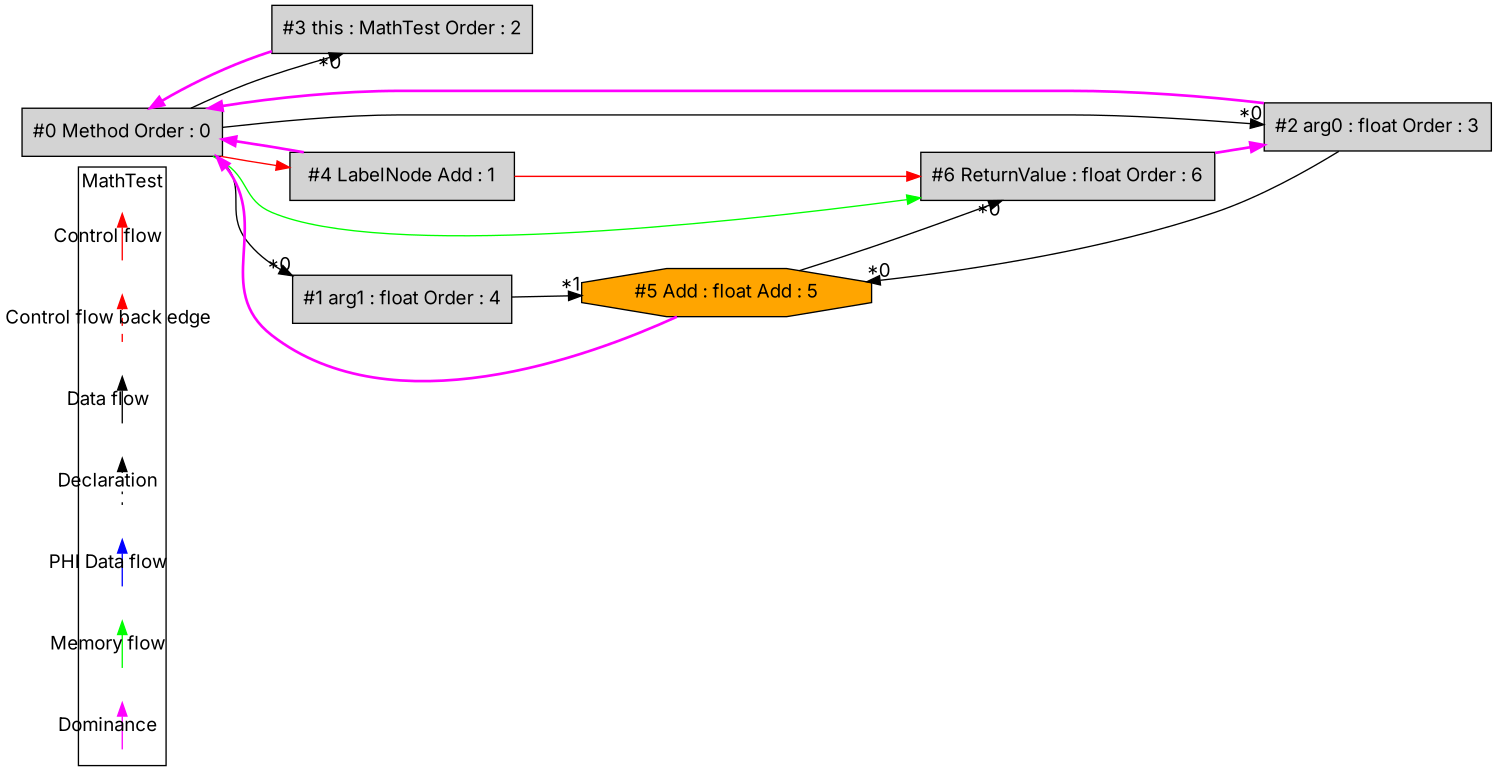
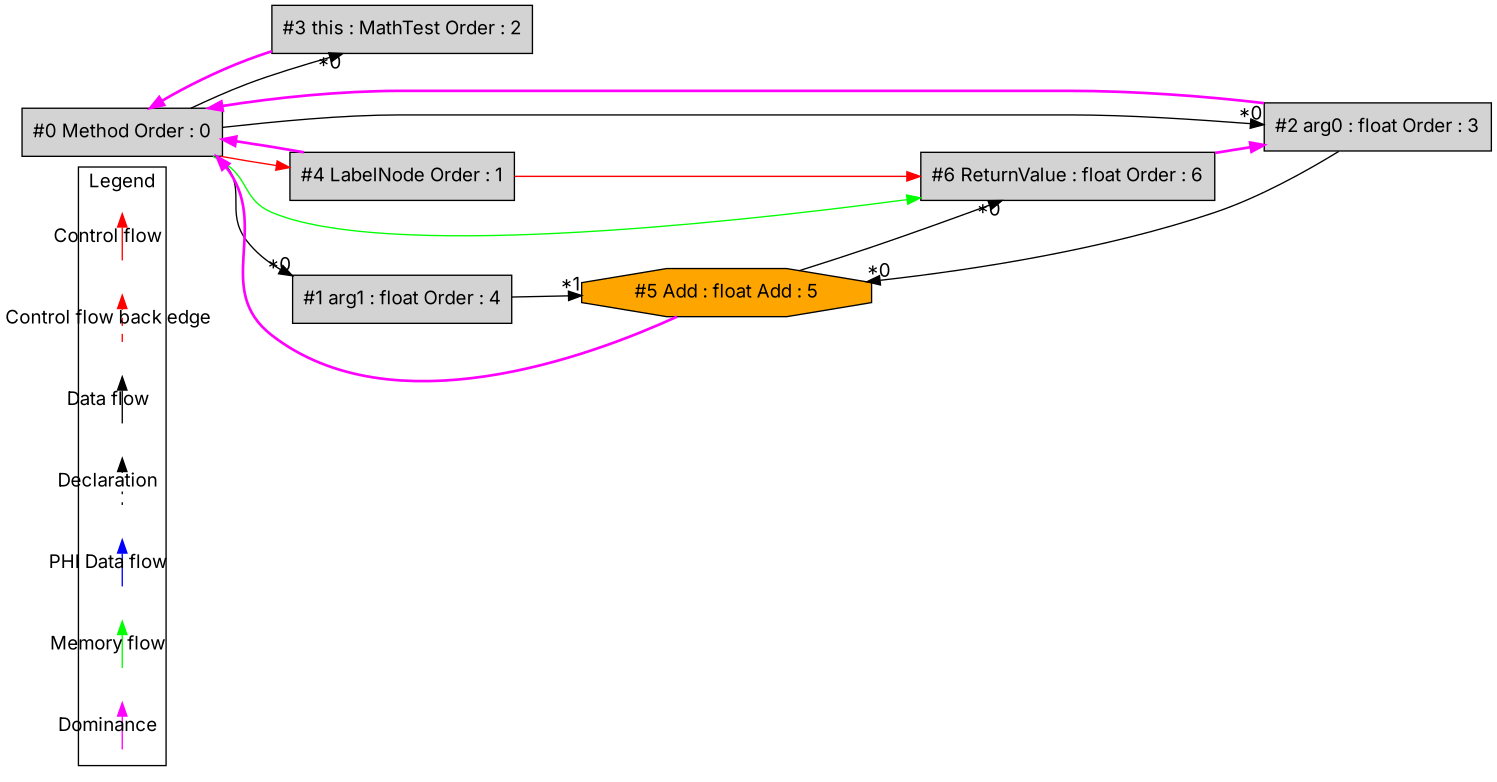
node "#4 LabelNode Add : 1": label "#4 LabelNode Add : 1" -> "#4 LabelNode Order : 1"
cluster "MathTest": label "MathTest" -> "Legend"
